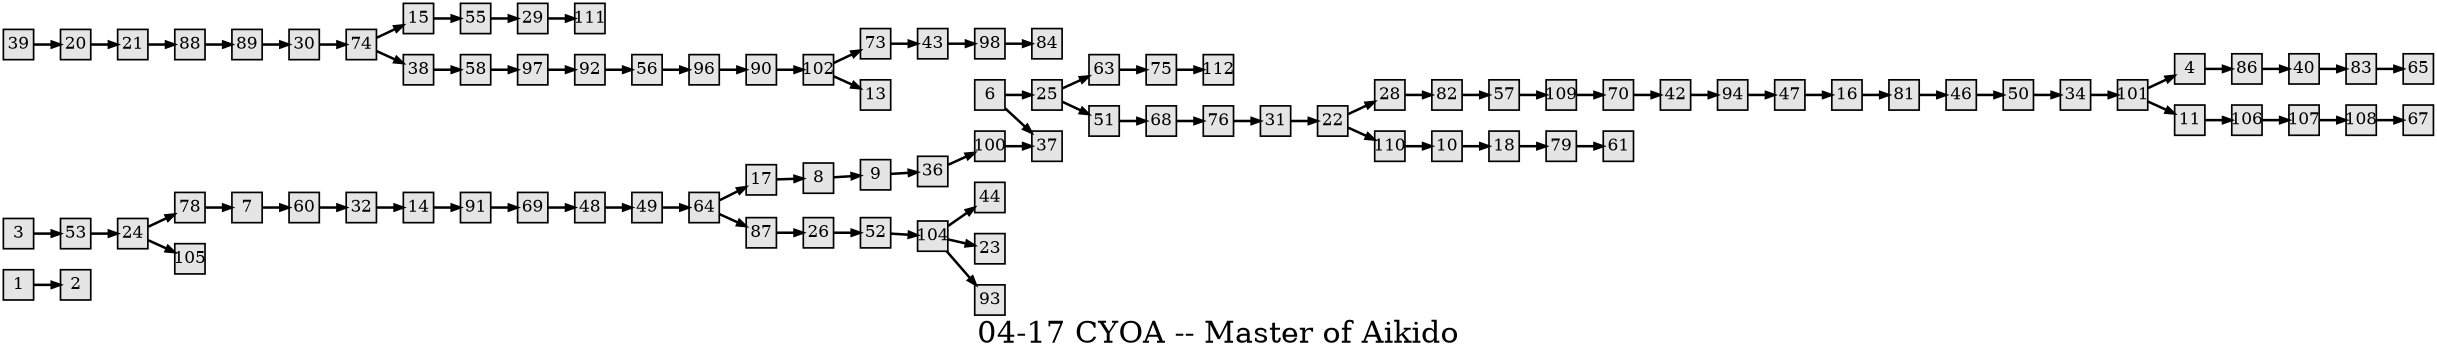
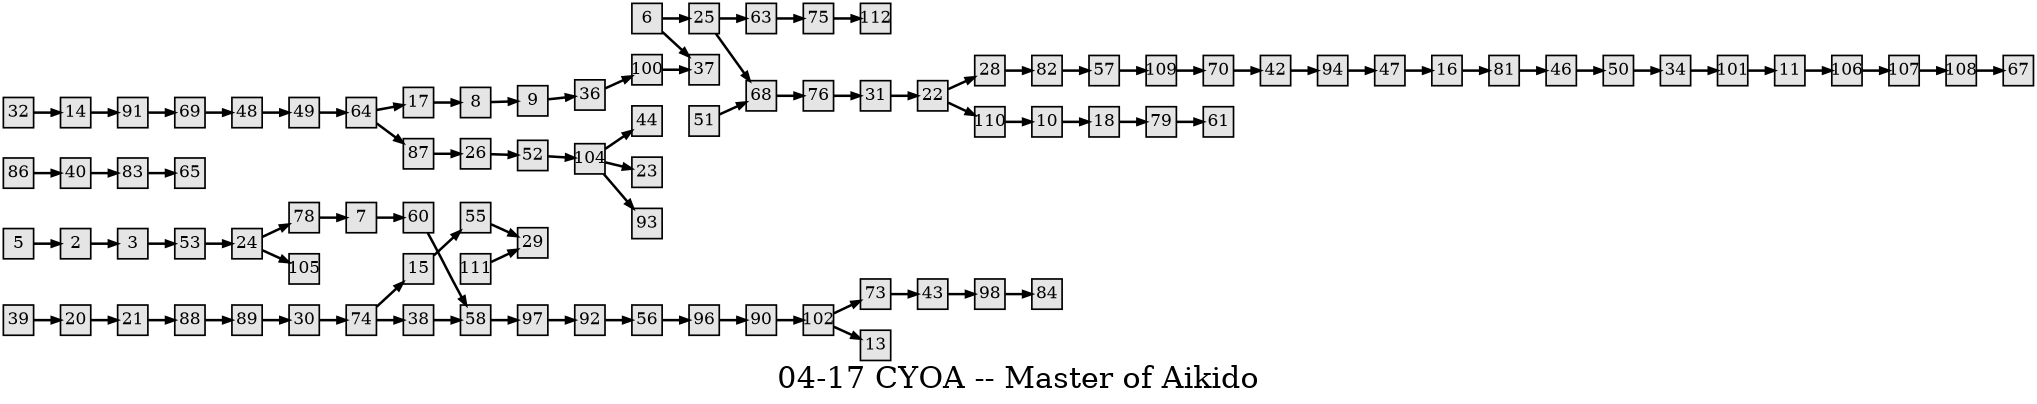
edge "29" -> "111": reversed
node "4": removed
edge "25" -> "51": now "25" -> "68"
edge "60" -> "32": now "60" -> "58"
edge "2" -> "3": added
node "1": label "1" -> "5"
